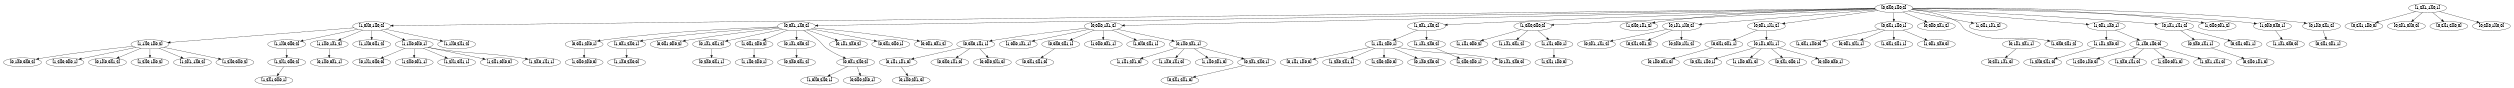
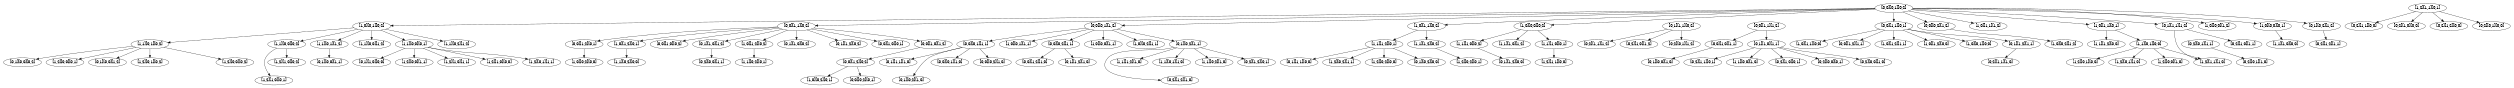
edge "[0,0][0,1][0,2]" -> "[0,1][1,1][0,2]": removed
edge "[0,0][0,1][0,2]" -> "[0,0][1,1][1,2]": removed
node "[1,0][0,1][1,2]": removed
edge "[0,1][1,1][1,2]" -> "[0,2][0,1][1,1]": now "[0,1][1,1][1,2]" -> "[1,2][1,1][1,0]"
edge "[0,0][1,1][0,1]" -> "[0,1][1,2][1,1]": added
edge "[0,0][0,1][0,2]" -> "[1,0][0,2][1,2]": now "[0,0][0,2][1,2]" -> "[1,0][0,2][1,2]"
node "[1,0][0,1][0,0]": added
edge "[0,0][1,1][0,2]" -> "[0,0][1,2][0,2]": now "[0,0][1,0][1,2]" -> "[0,0][1,2][0,2]"
edge "[1,1][1,2][0,1]" -> "[0,1][1,2][0,0]": now "[1,1][1,0][0,2]" -> "[0,1][1,2][0,0]"
node "[1,2][1,1][0,2]": removed
node "[0,2][0,0][1,2]": removed
node "[0,1][1,2][1,0]": added
node "[0,2][0,0][1,0]": added
node "[1,2][0,2][1,0]": removed
edge "[1,2][1,0][0,2]" -> "[1,2][1,0][0,1]": now "[1,1][0,0][0,2]" -> "[1,2][1,0][0,1]"
edge "[0,1][1,1][1,0]" -> "[0,1][0,2][1,0]": now "[0,0][0,1][1,1]" -> "[0,1][0,2][1,0]"
edge "[0,2][1,2][0,1]" -> "[0,2][1,2][1,0]": now "[0,1][0,2][1,1]" -> "[0,2][1,2][1,0]"
